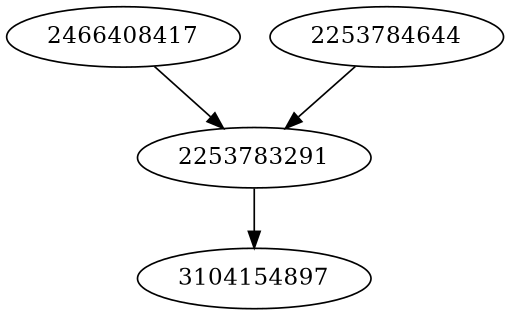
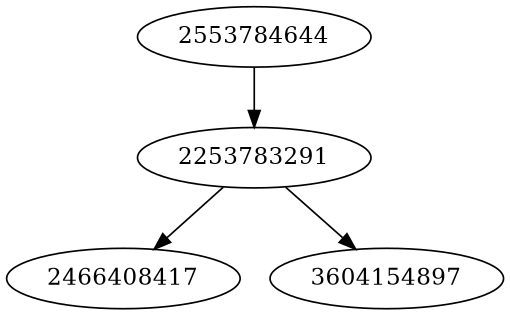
node "2253784644": label "2253784644" -> "2553784644"
edge "2466408417" -> "2253783291": reversed
node "3104154897": label "3104154897" -> "3604154897"
